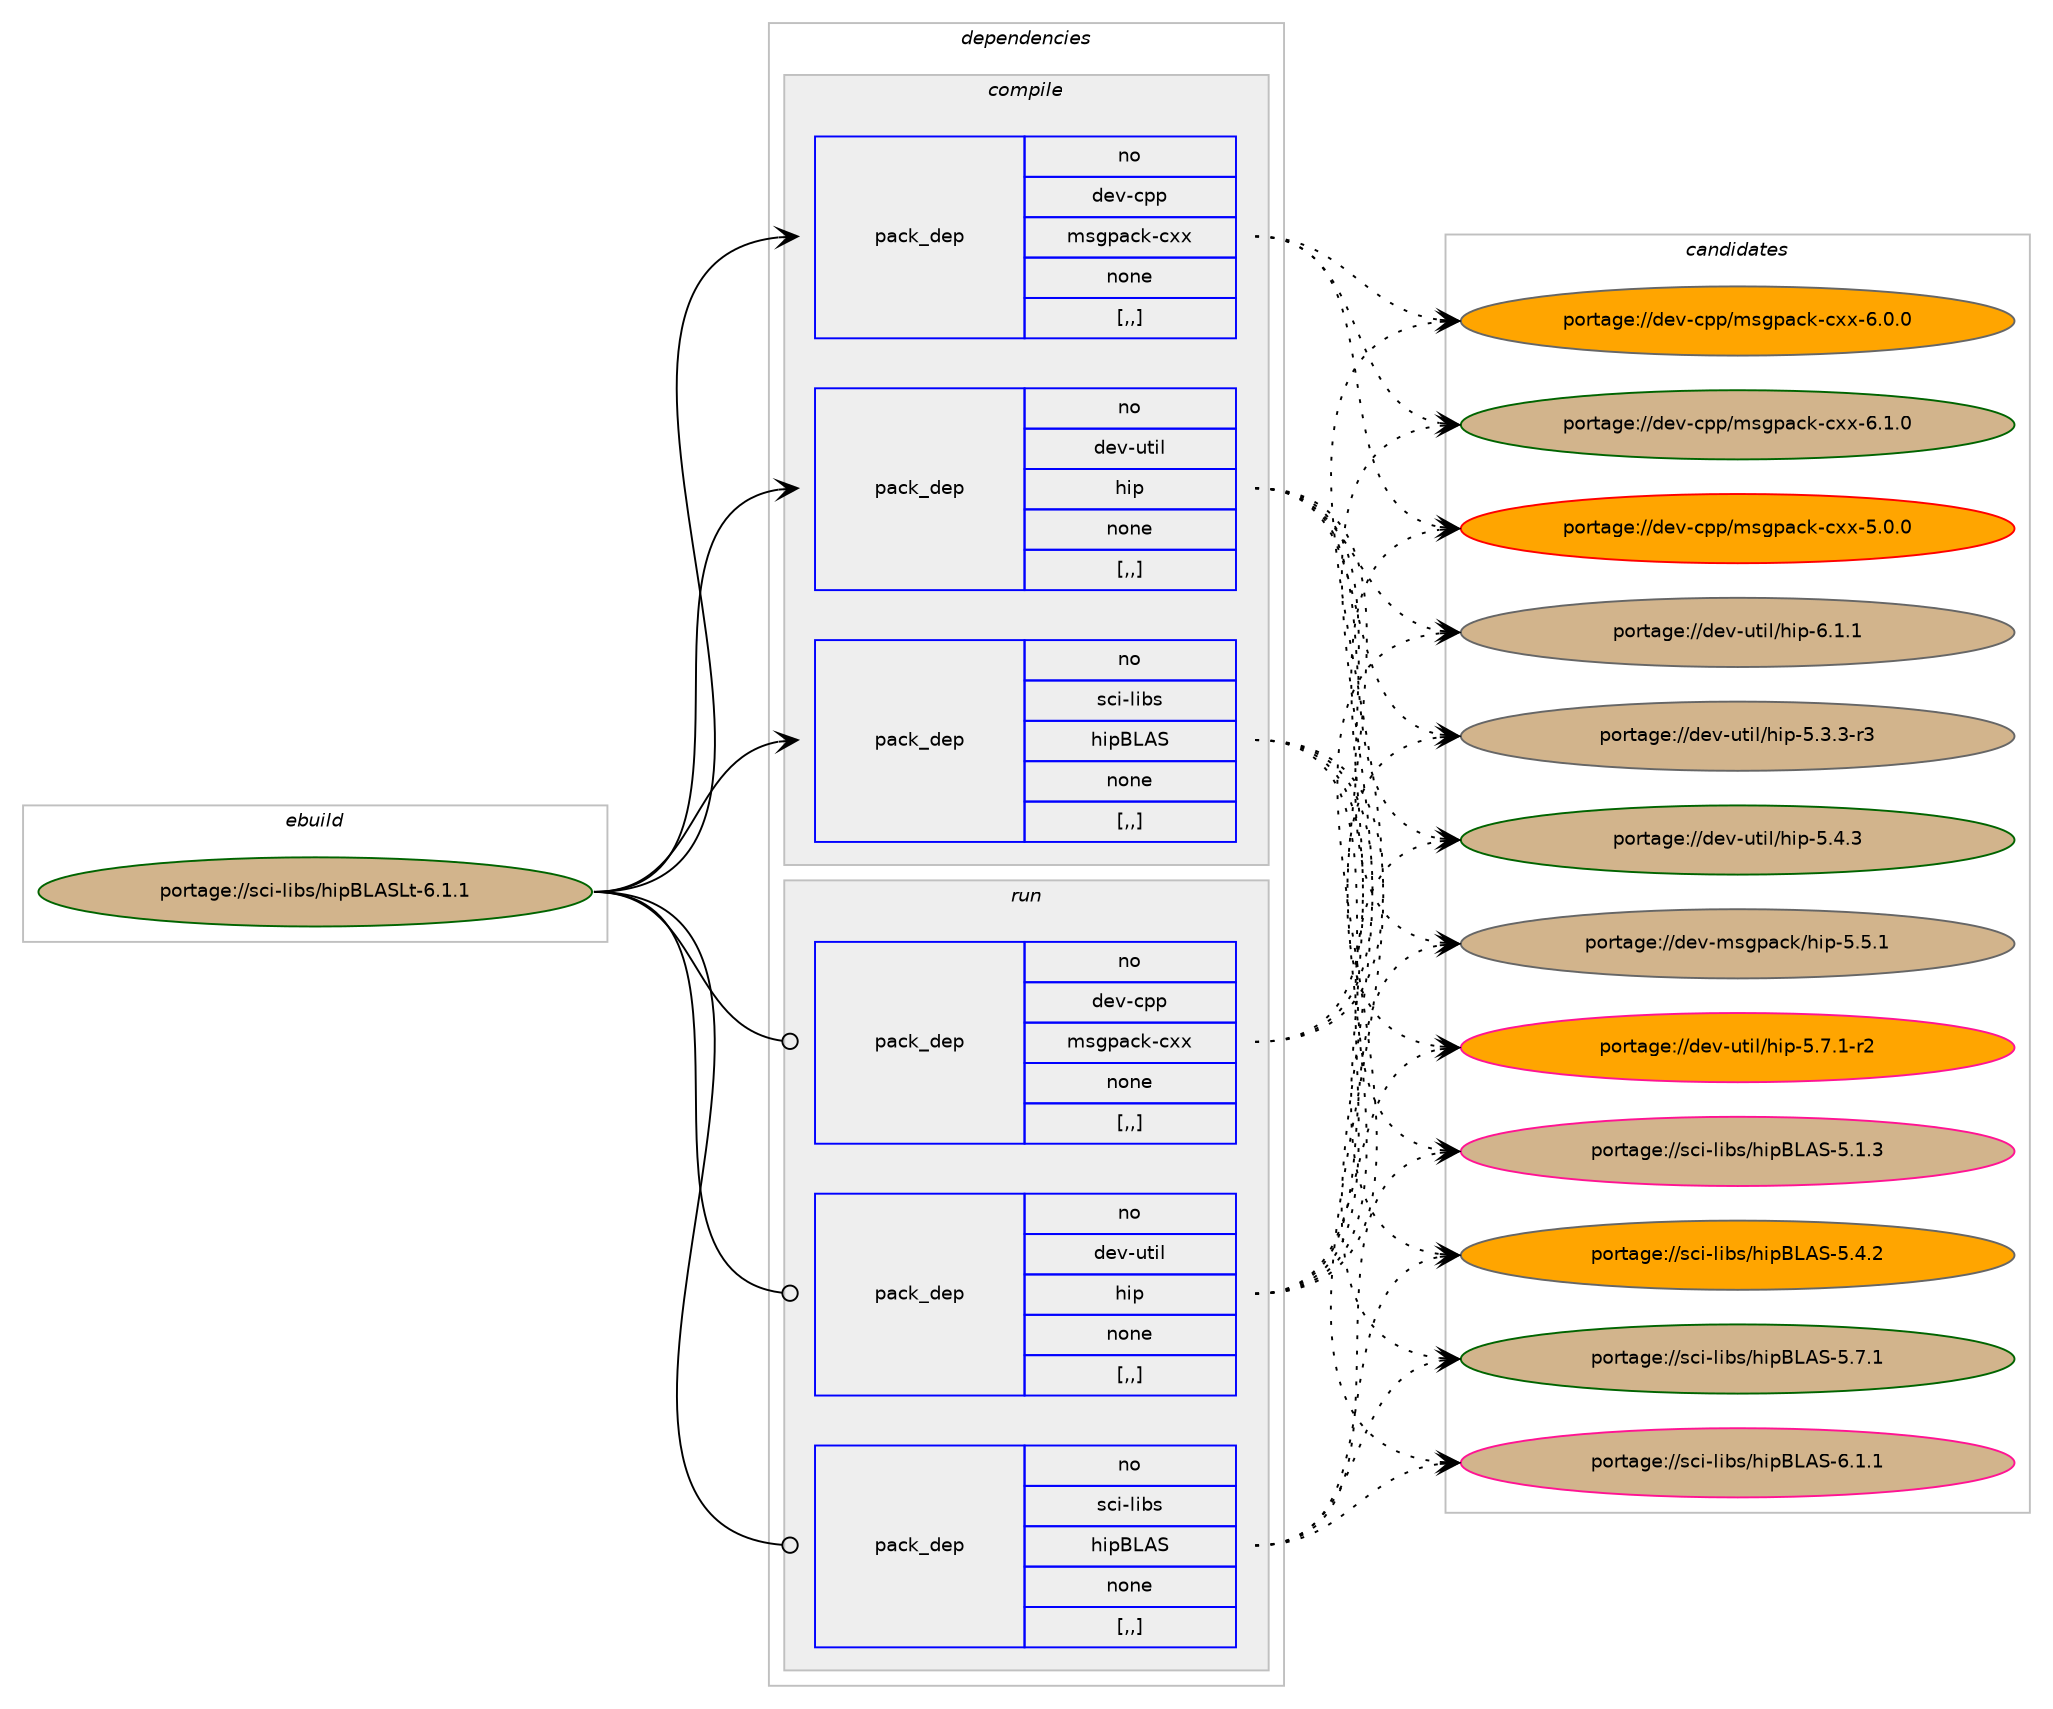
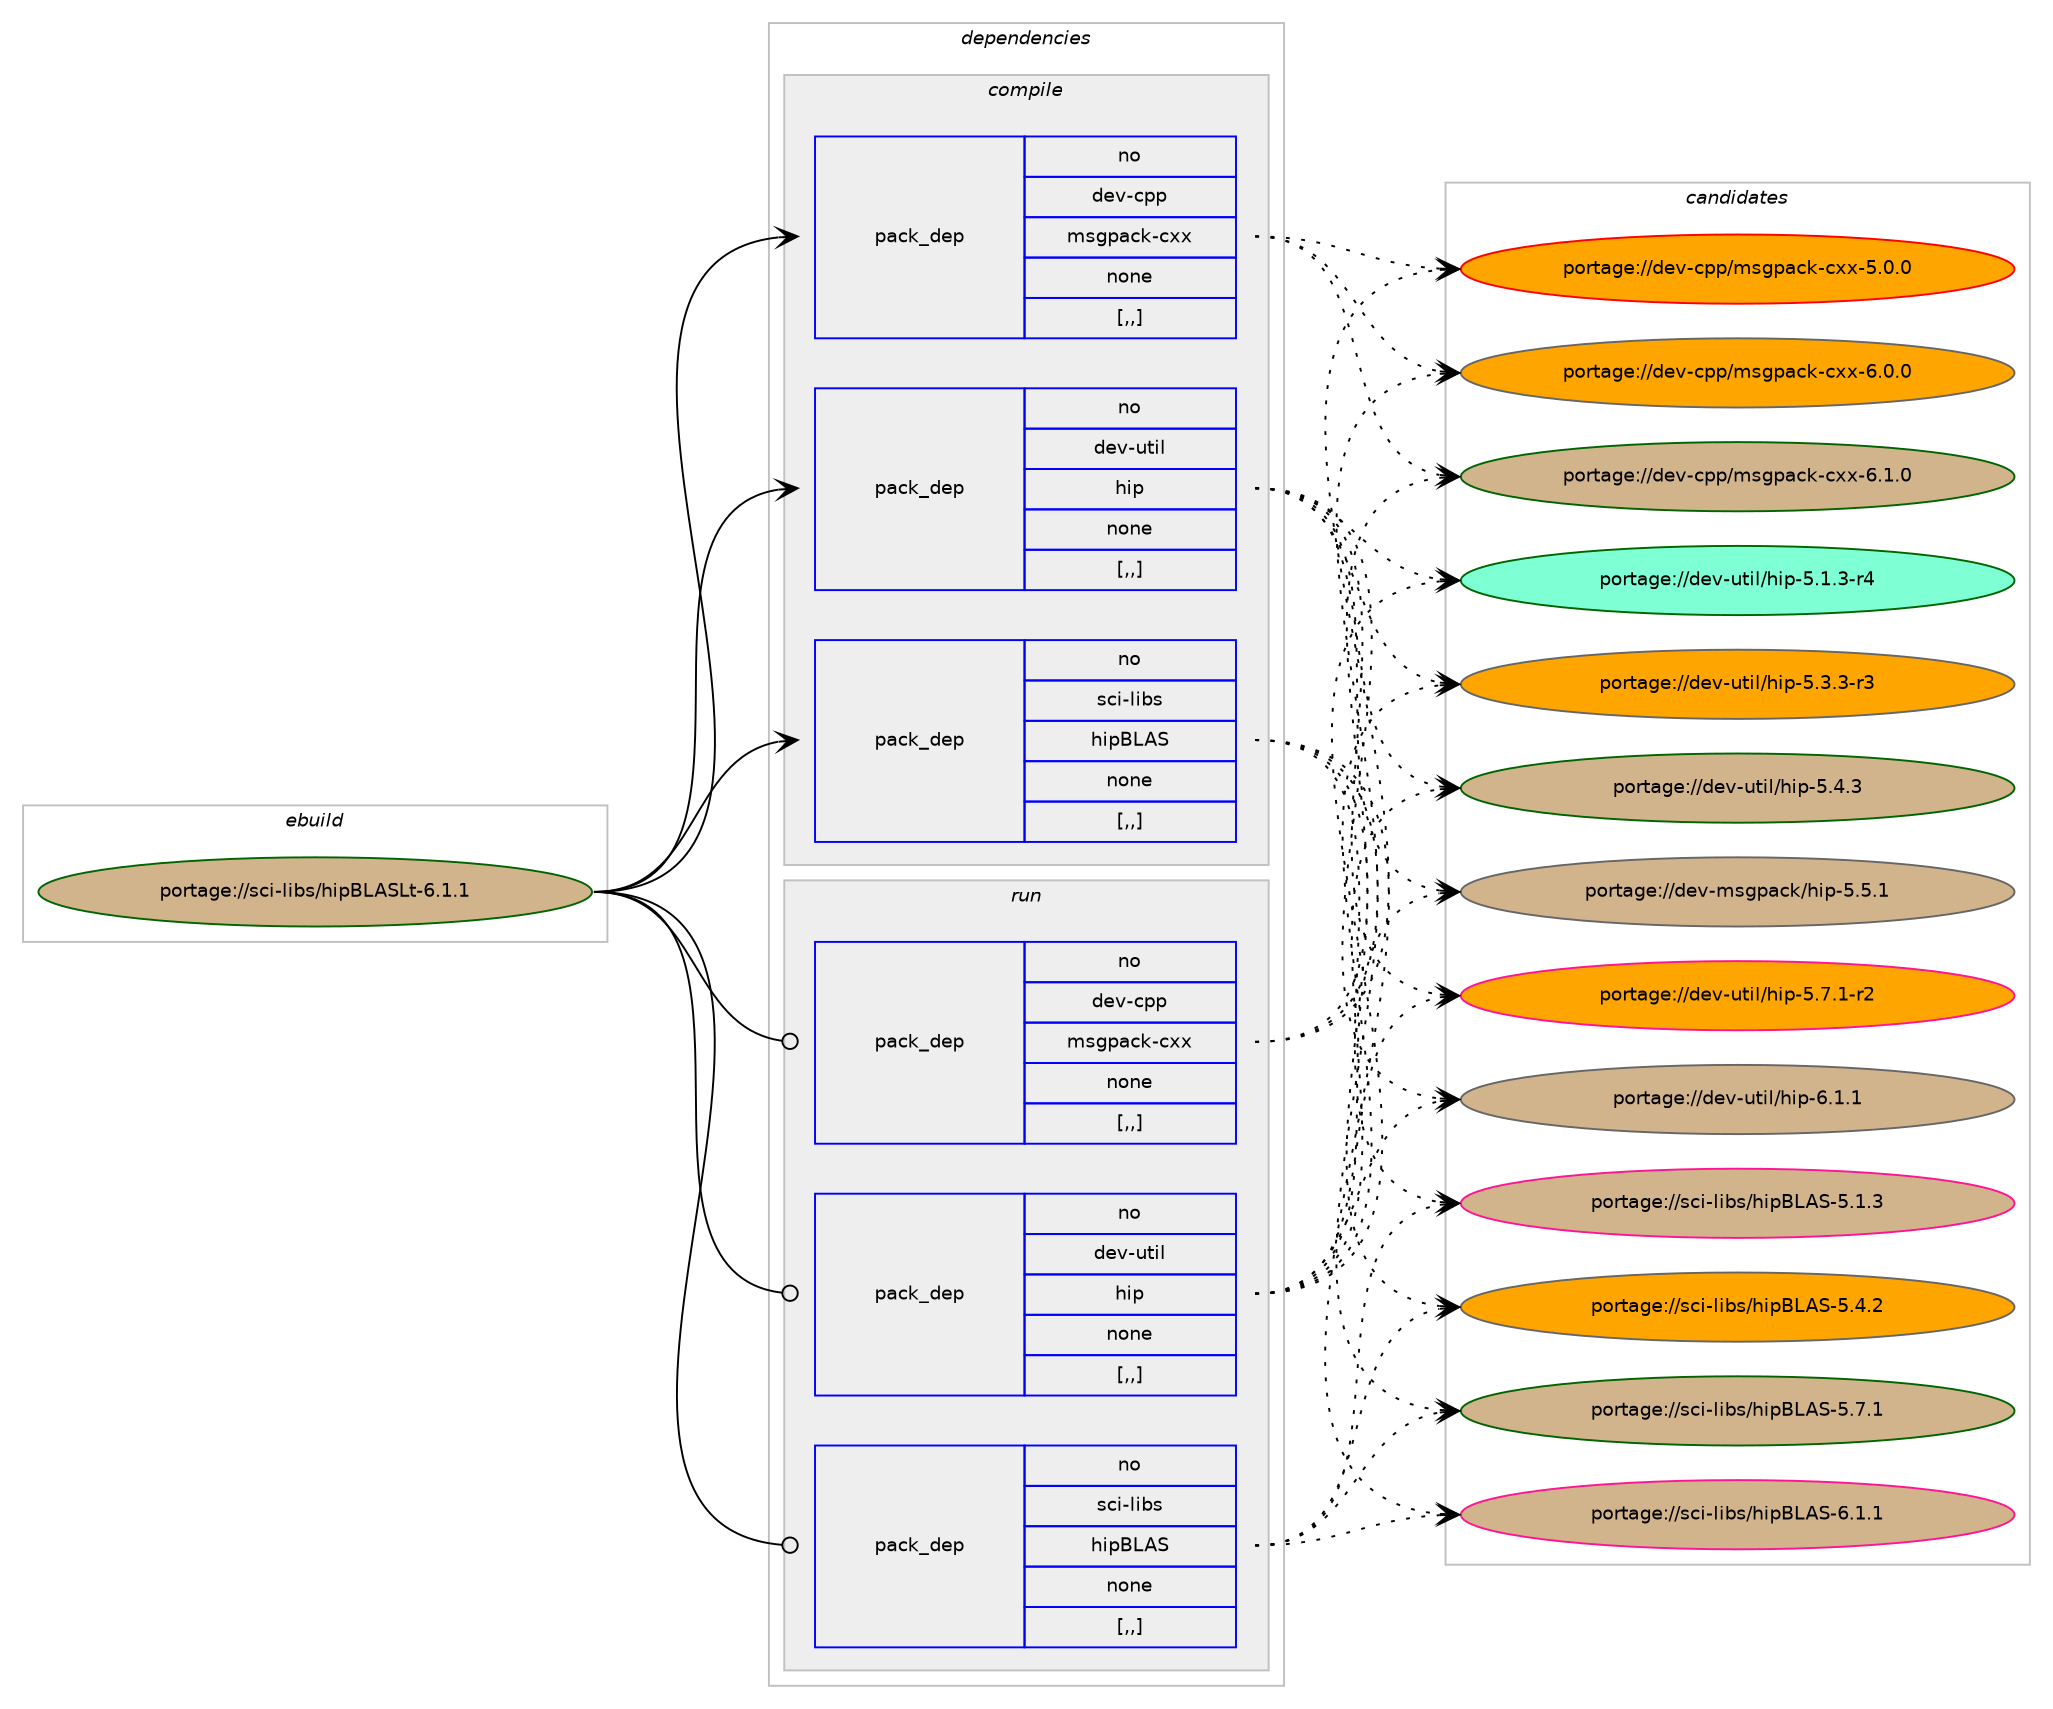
node "portage://dev-util/hip-5.1.3-r4": added
node "portage://dev-util/hip-5.3.3-r3": fillcolor tan -> orange
